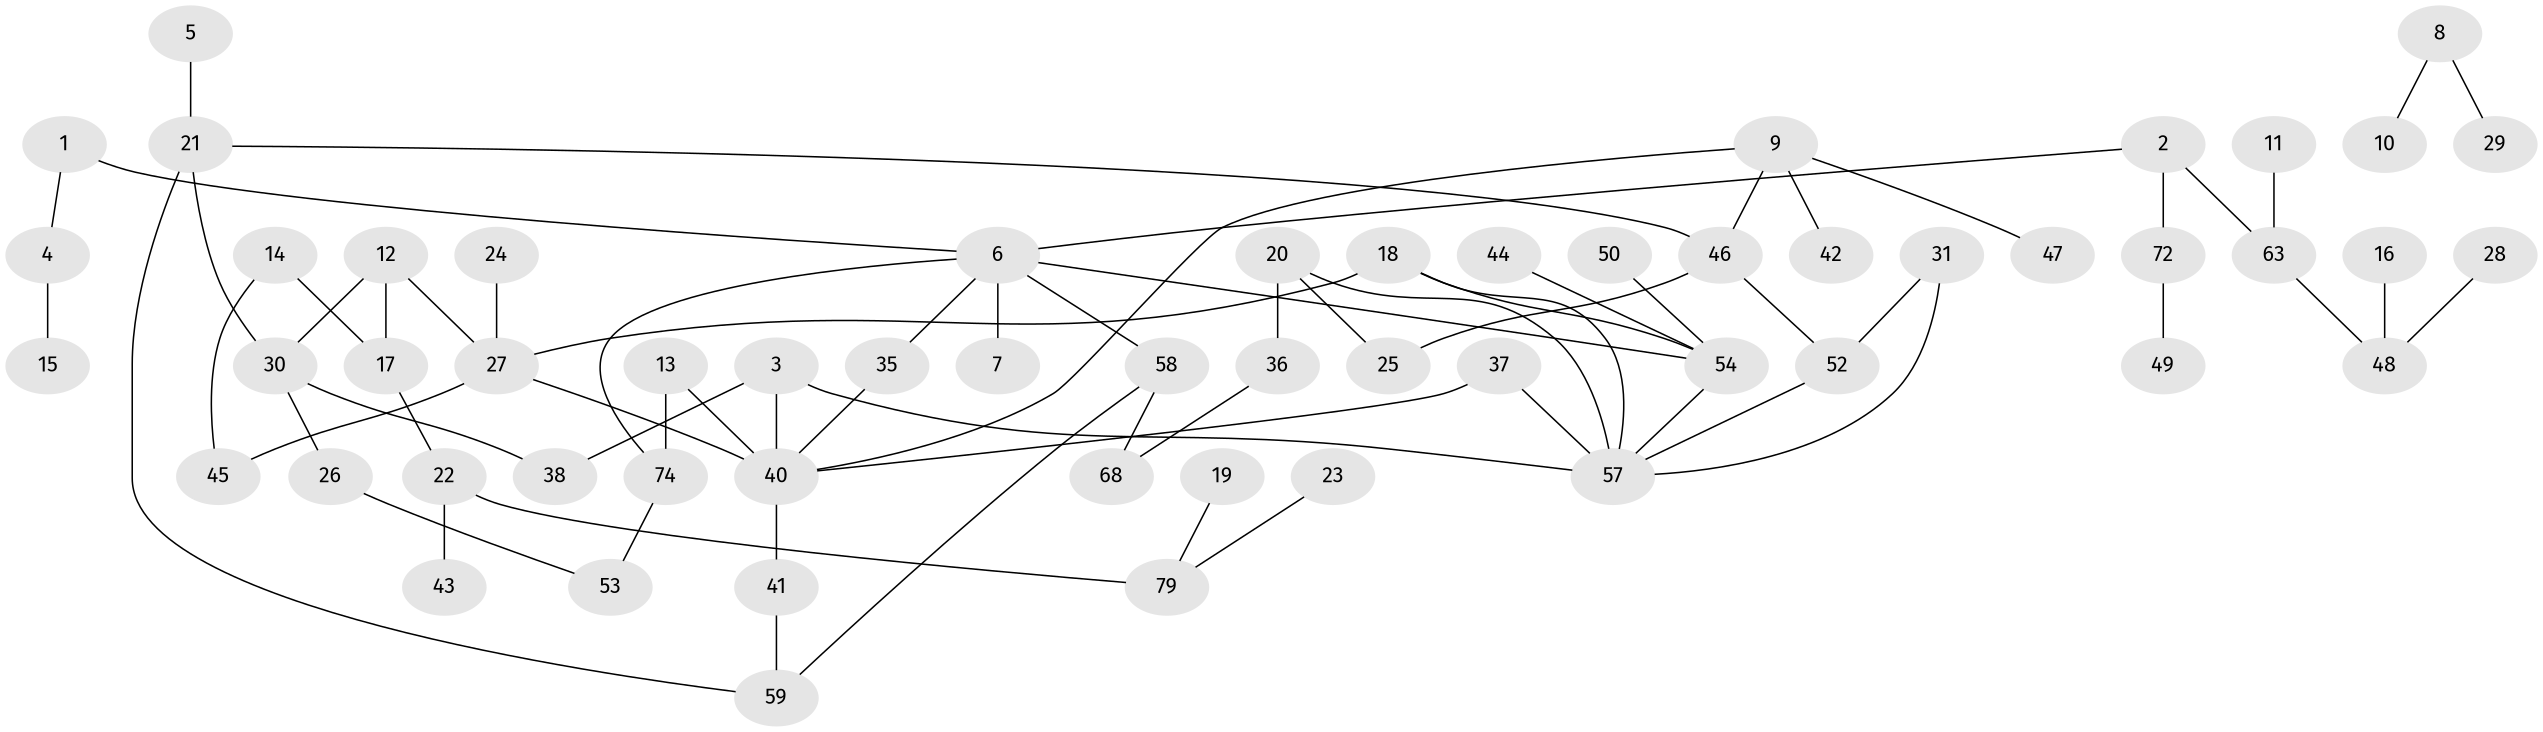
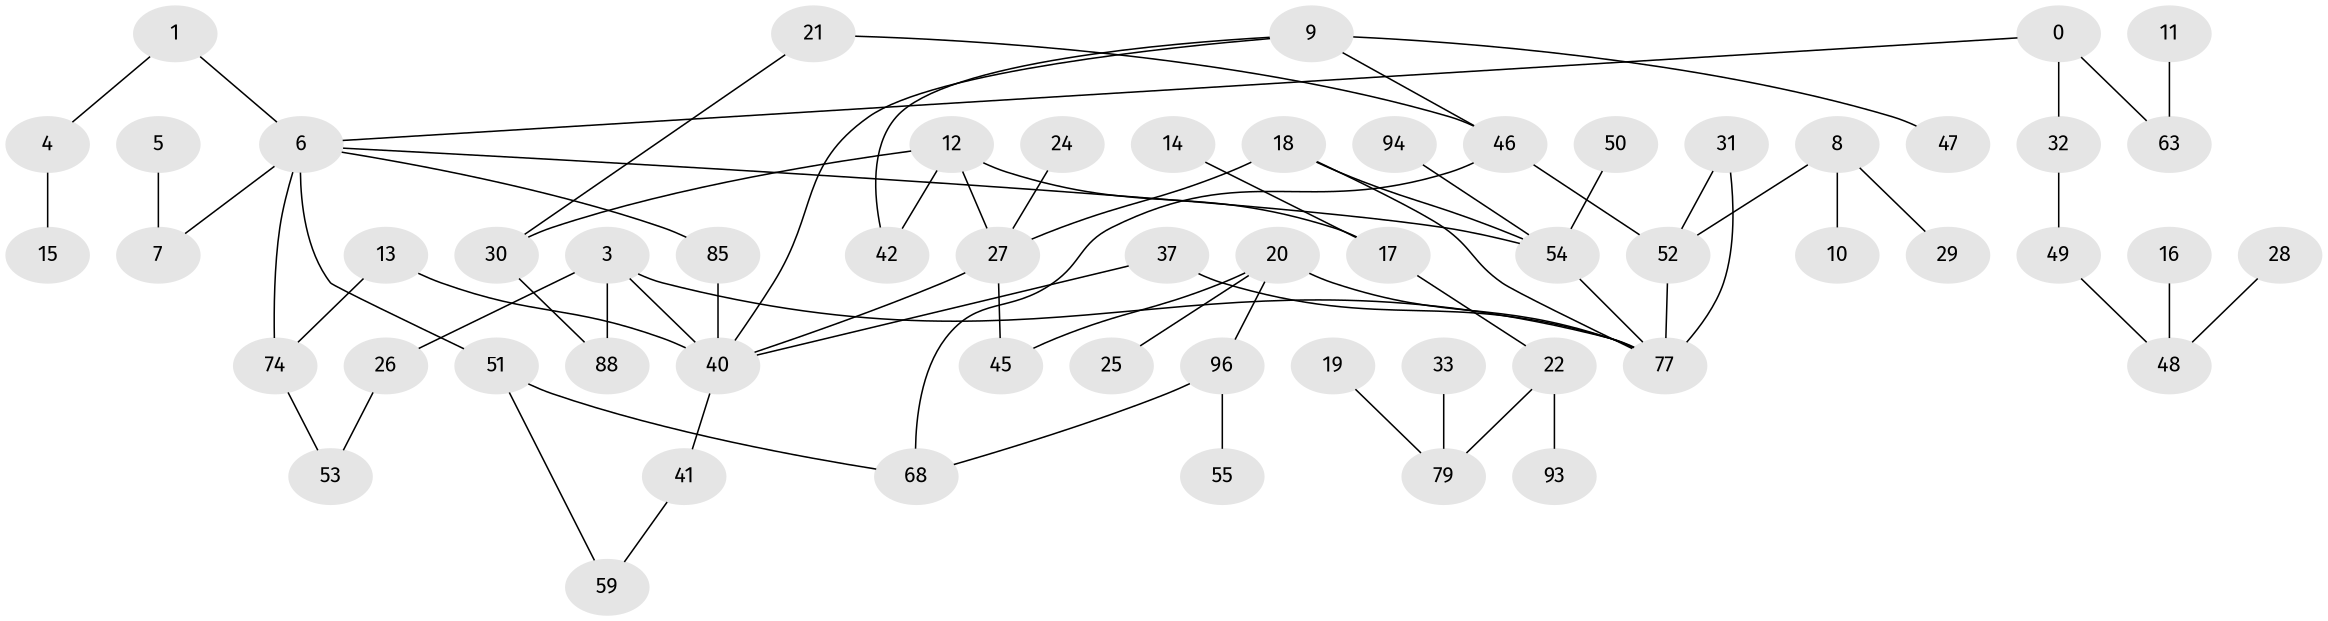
edge "5" -- "21": now "5" -- "7"
node "2": label "2" -> "0"
edge "12" -- "42": added
edge "8" -- "52": added
node "44": label "44" -> "94"
node "72": label "72" -> "32"
edge "63" -- "48": now "49" -- "48"
edge "46" -- "25": now "46" -- "68"
edge "14" -- "45": now "20" -- "45"
node "35": label "35" -> "85"
node "58": label "58" -> "51"
node "36": label "36" -> "96"
edge "30" -- "26": now "3" -- "26"
node "38": label "38" -> "88"
node "55": added
node "23": label "23" -> "33"
node "57": label "57" -> "77"
edge "21" -- "59": removed
node "43": label "43" -> "93"
